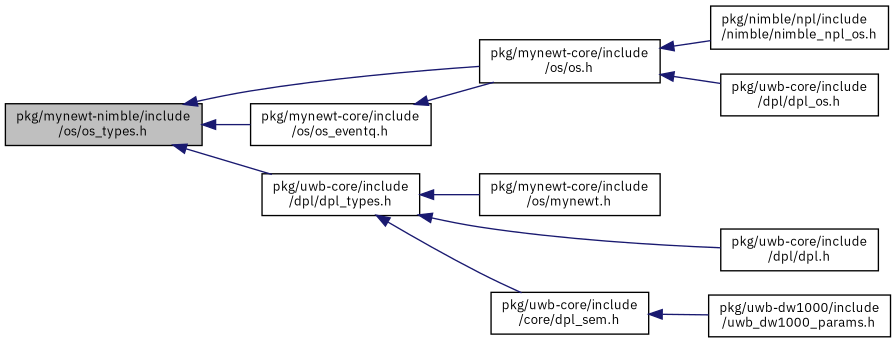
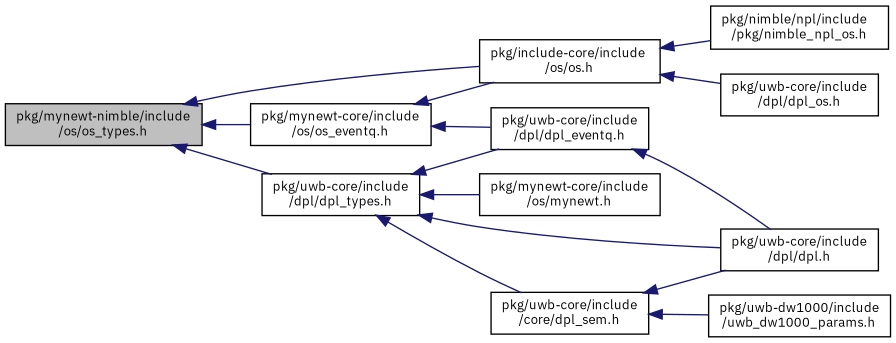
node "pkg/nimble/npl/include /nimble/nimble_npl_os.h": label "pkg/nimble/npl/include /nimble/nimble_npl_os.h" -> "pkg/nimble/npl/include /pkg/nimble_npl_os.h"
node "pkg/mynewt-core/include /os/os.h": label "pkg/mynewt-core/include /os/os.h" -> "pkg/include-core/include /os/os.h"
node "pkg/uwb-core/include /dpl/dpl_eventq.h": added
edge "pkg/uwb-core/include /dpl/dpl.h" -> "pkg/uwb-core/include /core/dpl_sem.h": added
